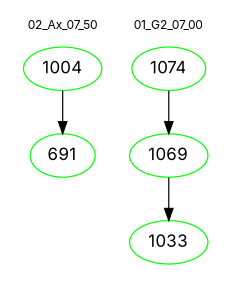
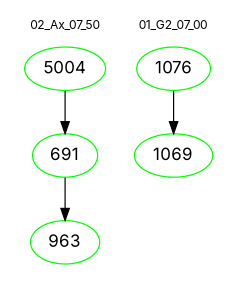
node "1004": label "1004" -> "5004"
node "1074": label "1074" -> "1076"
node "963": added
node "1033": removed
